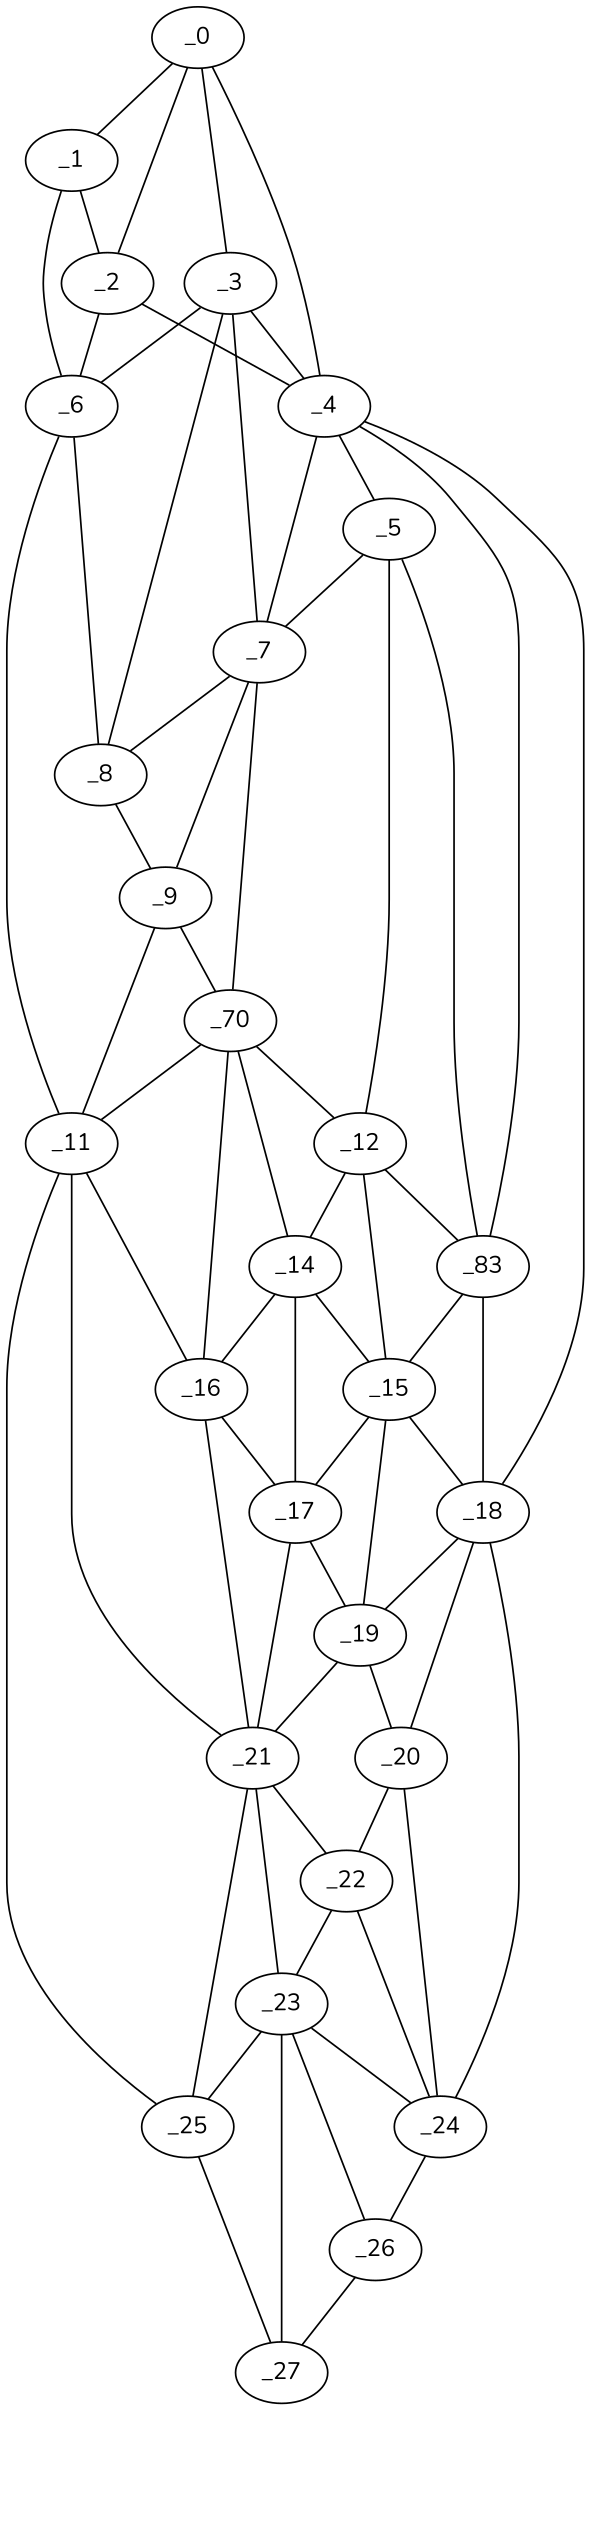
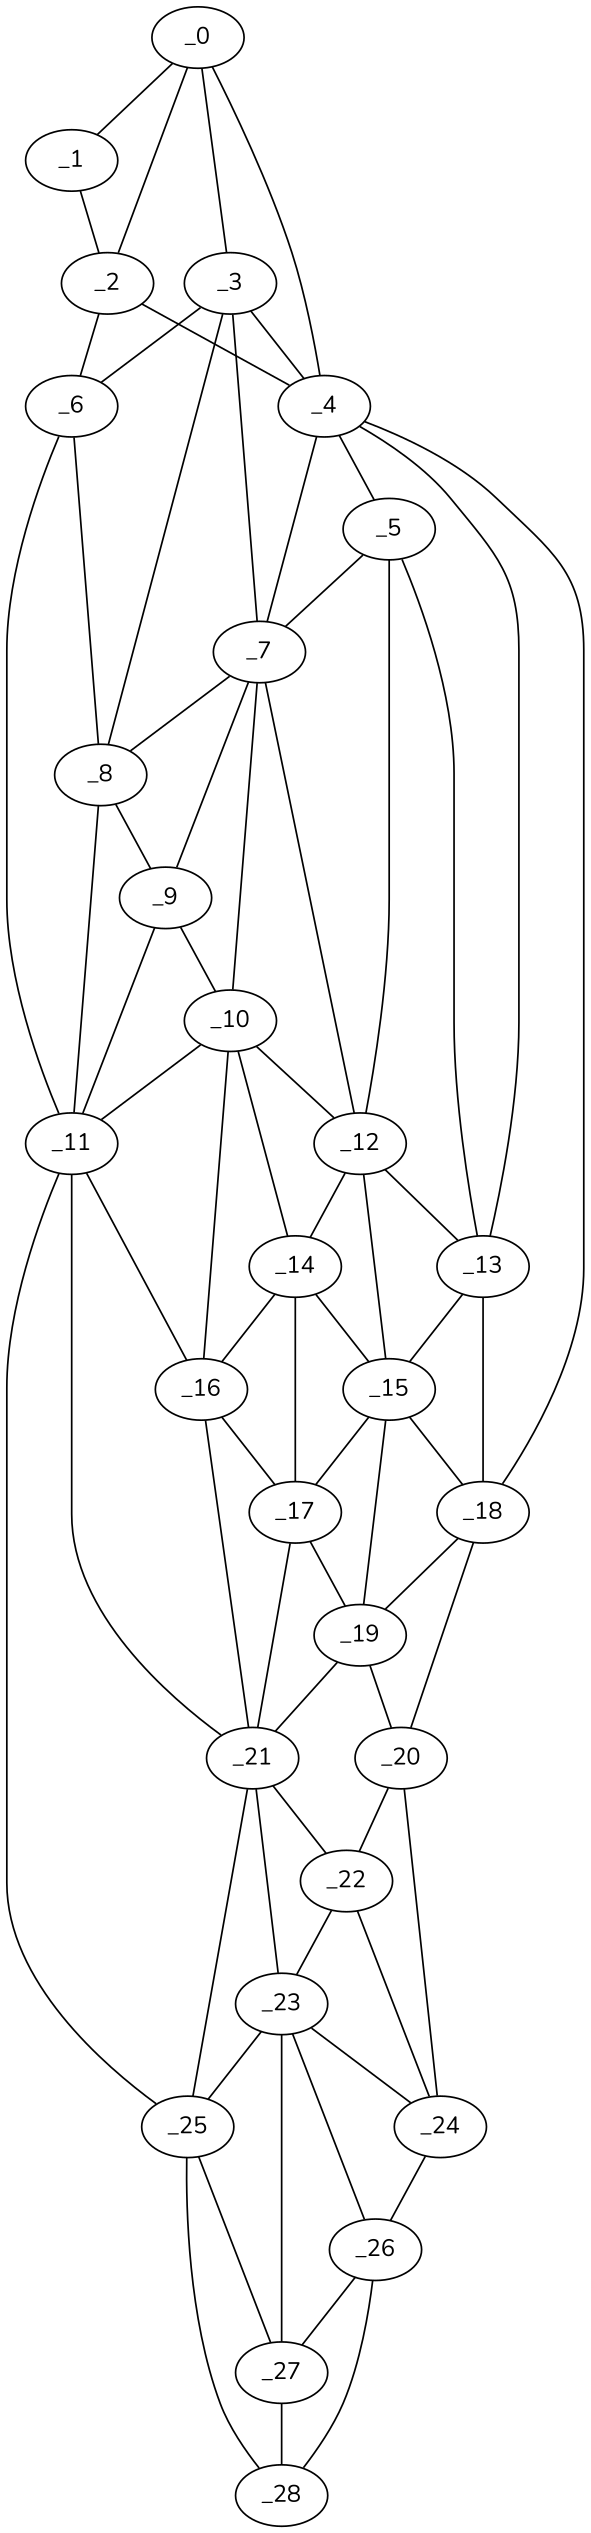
edge "_1" -- "_6": removed
edge "_7" -- "_12": added
edge "_8" -- "_11": added
node "_70": label "_70" -> "_10"
node "_83": label "_83" -> "_13"
edge "_18" -- "_24": removed
node "_28": added
